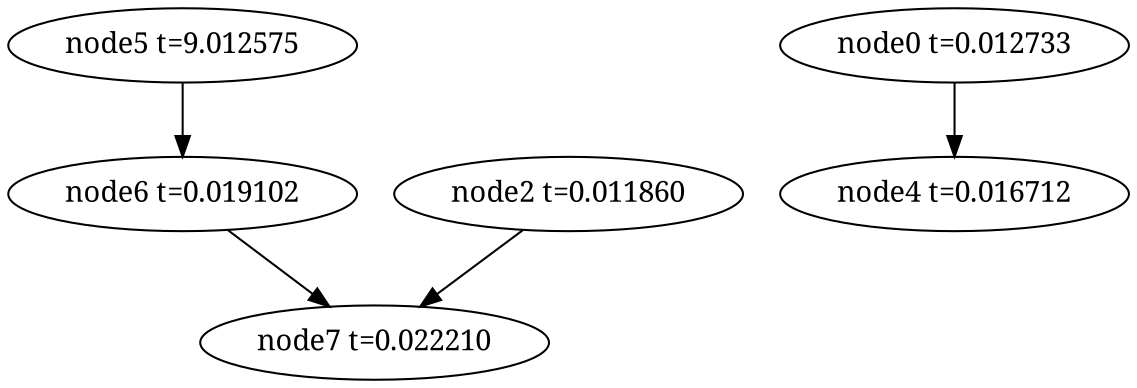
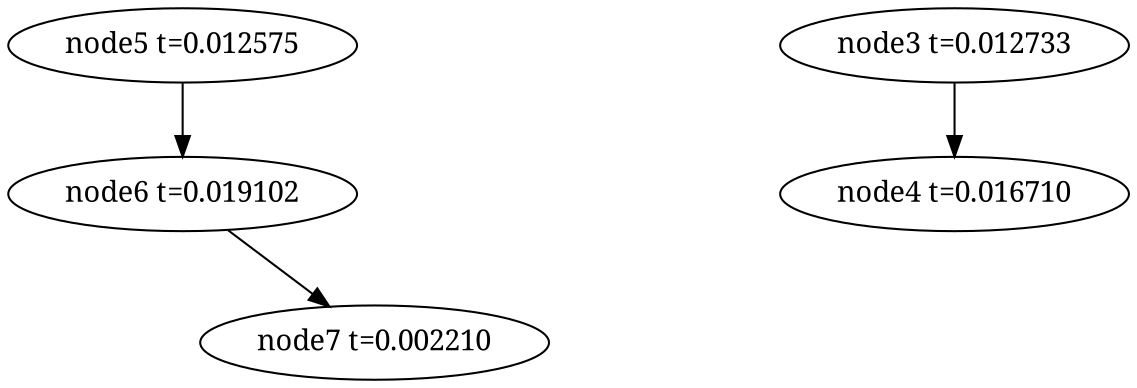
node "node5 t=9.012575": label "node5 t=9.012575" -> "node5 t=0.012575"
node "node0 t=0.012733": label "node0 t=0.012733" -> "node3 t=0.012733"
node "node2 t=0.011860": removed
node "node4 t=0.016712": label "node4 t=0.016712" -> "node4 t=0.016710"
node "node7 t=0.022210": label "node7 t=0.022210" -> "node7 t=0.002210"
